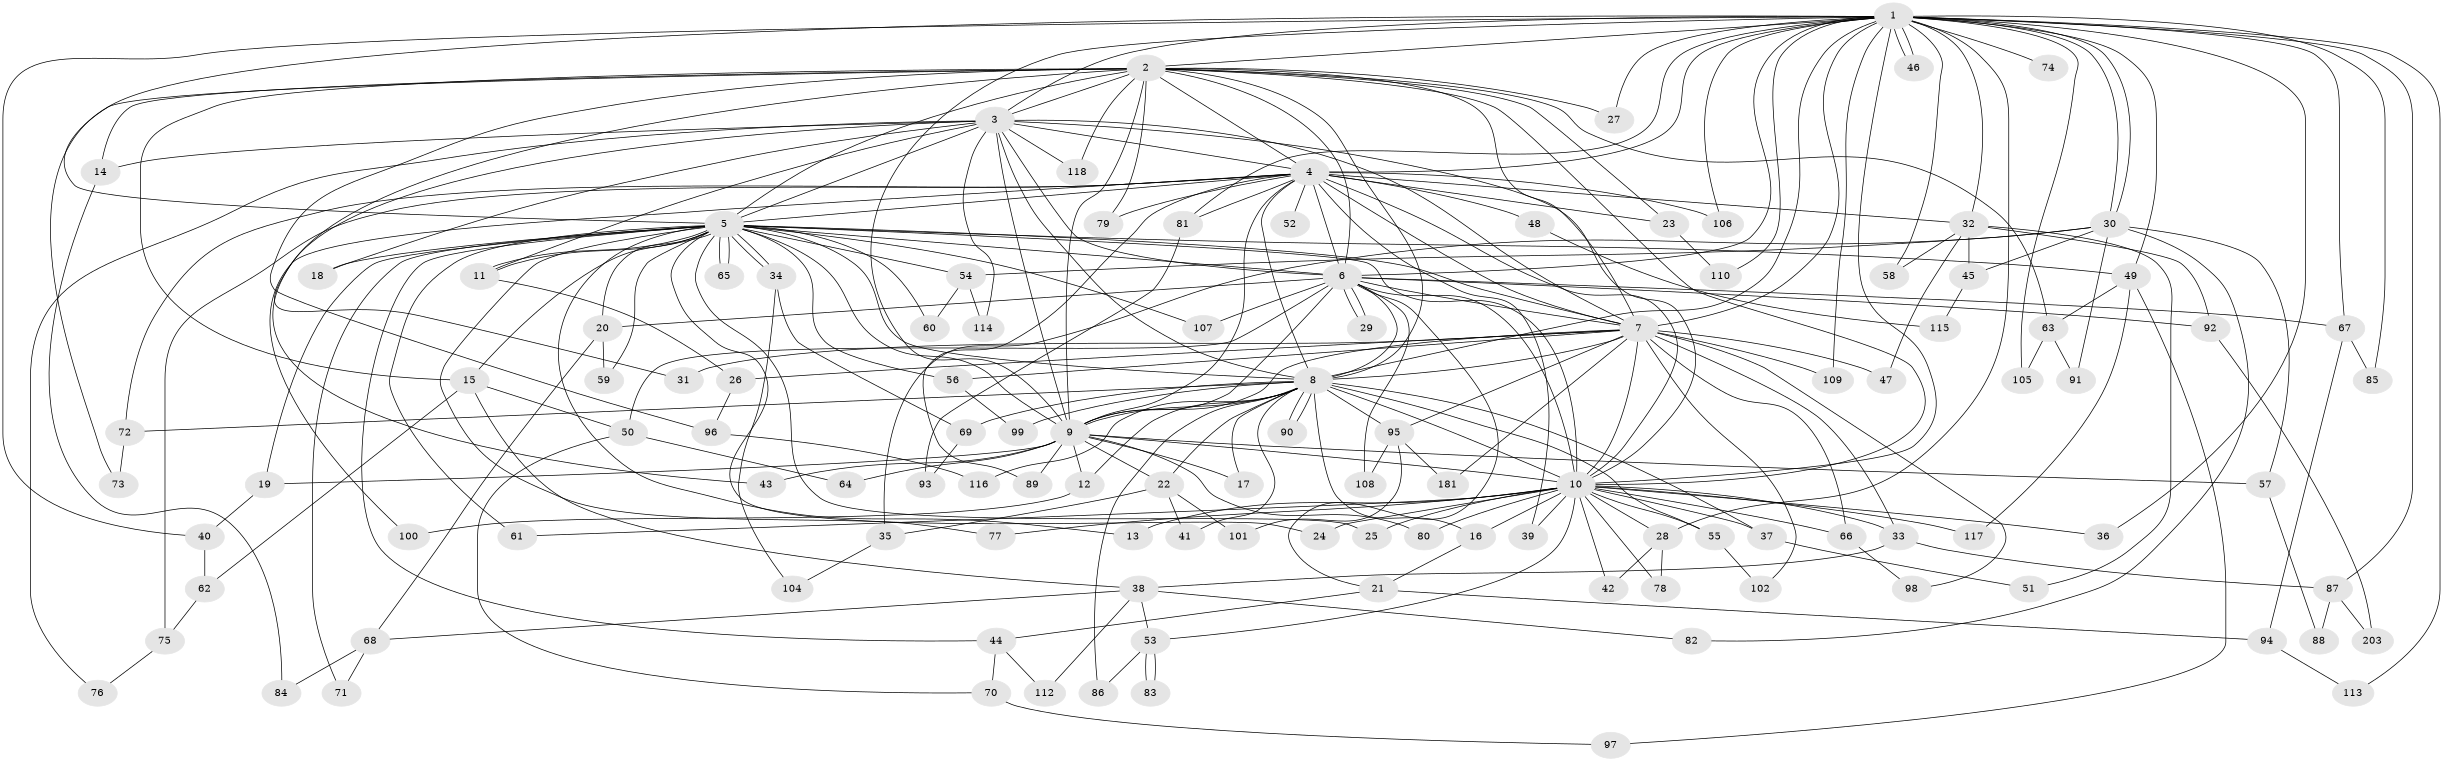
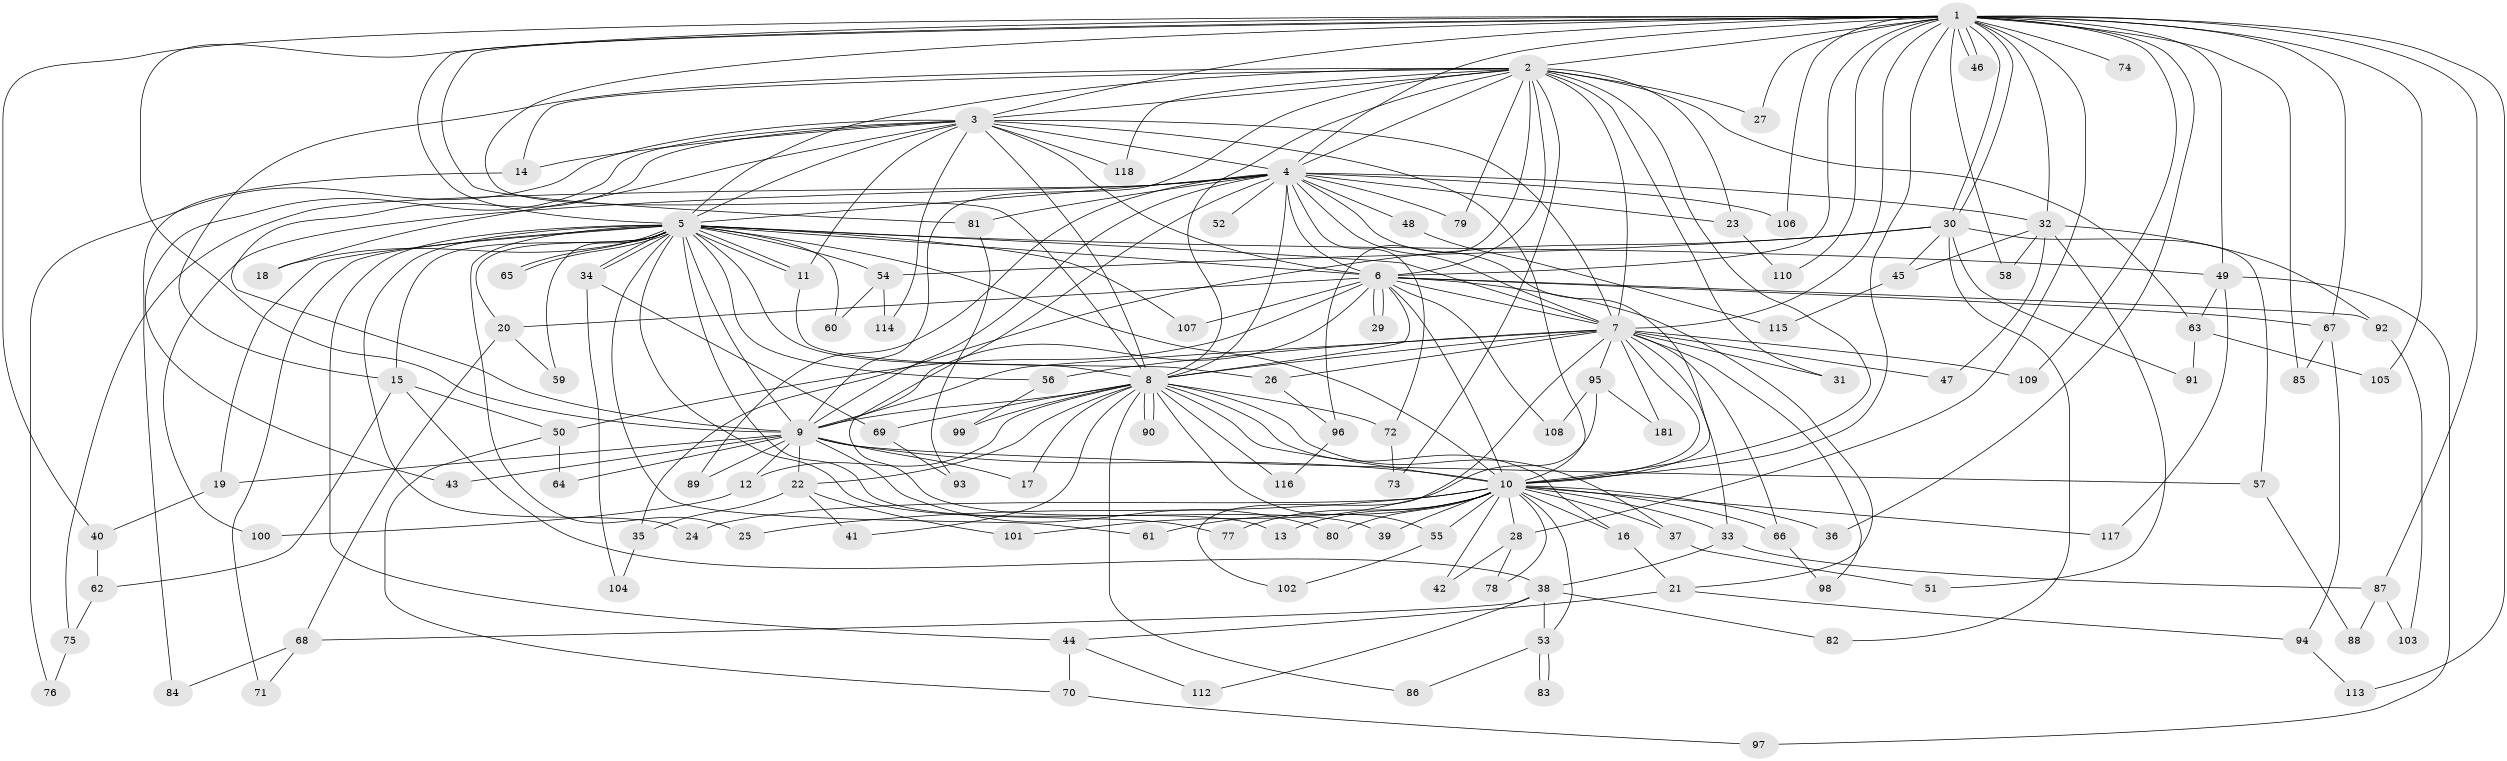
edge "8" -- "95": removed
node "203": label "203" -> "103"
